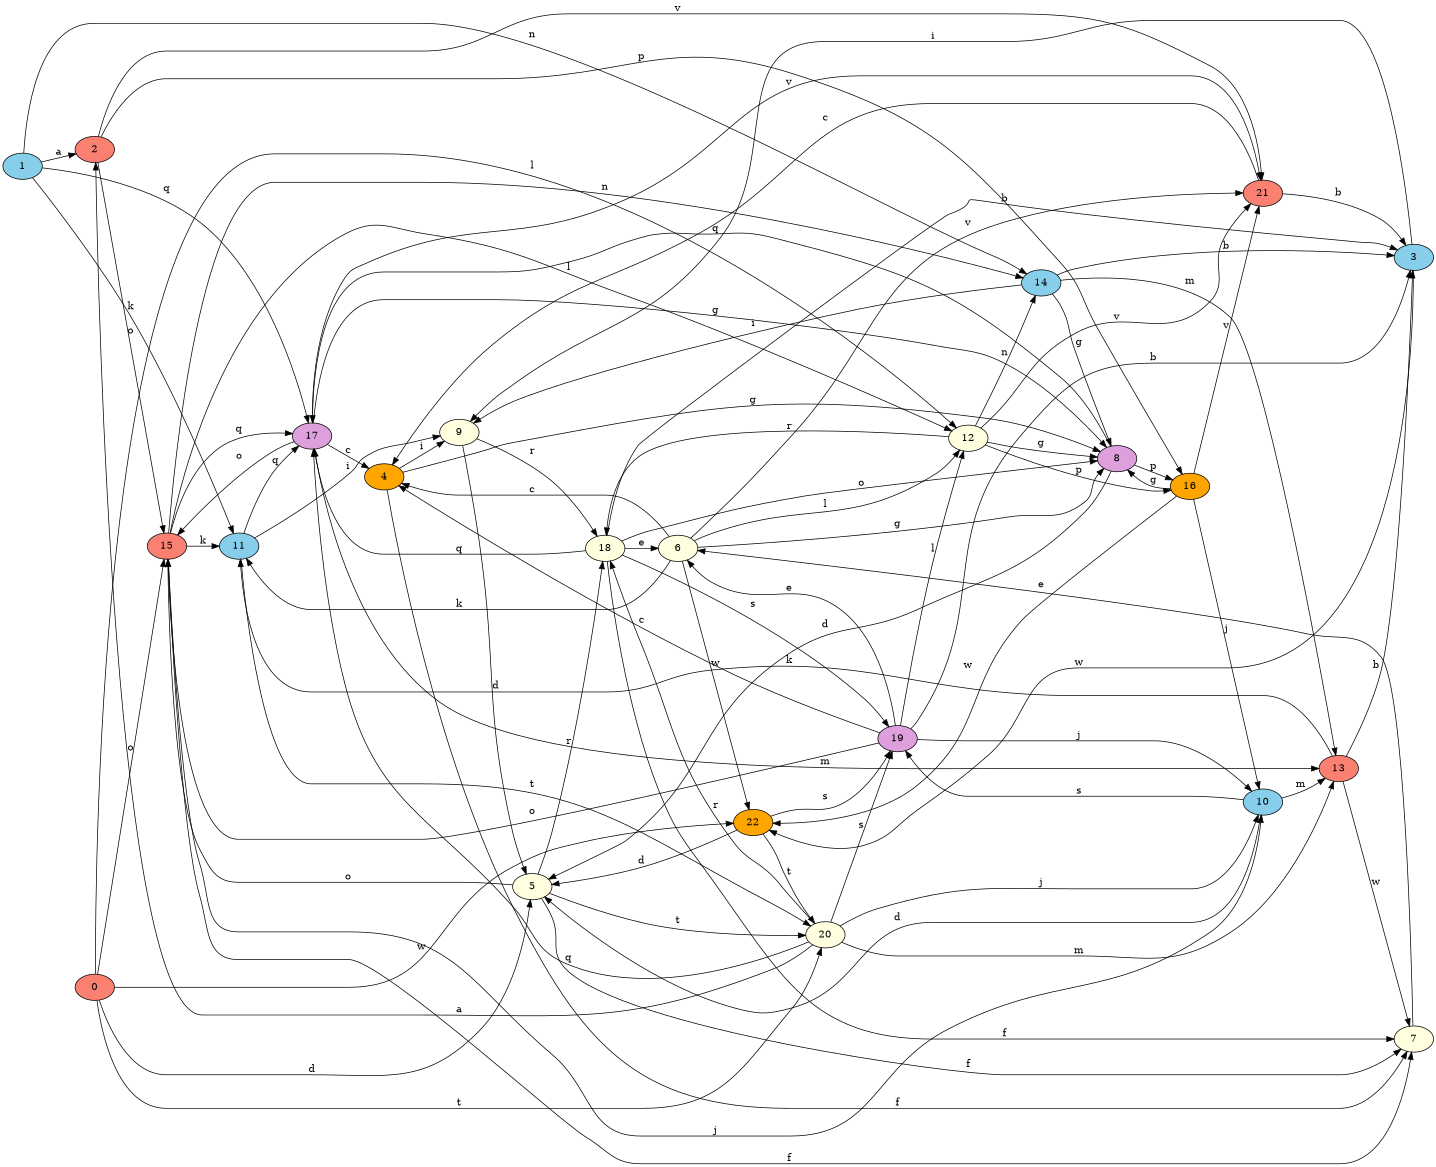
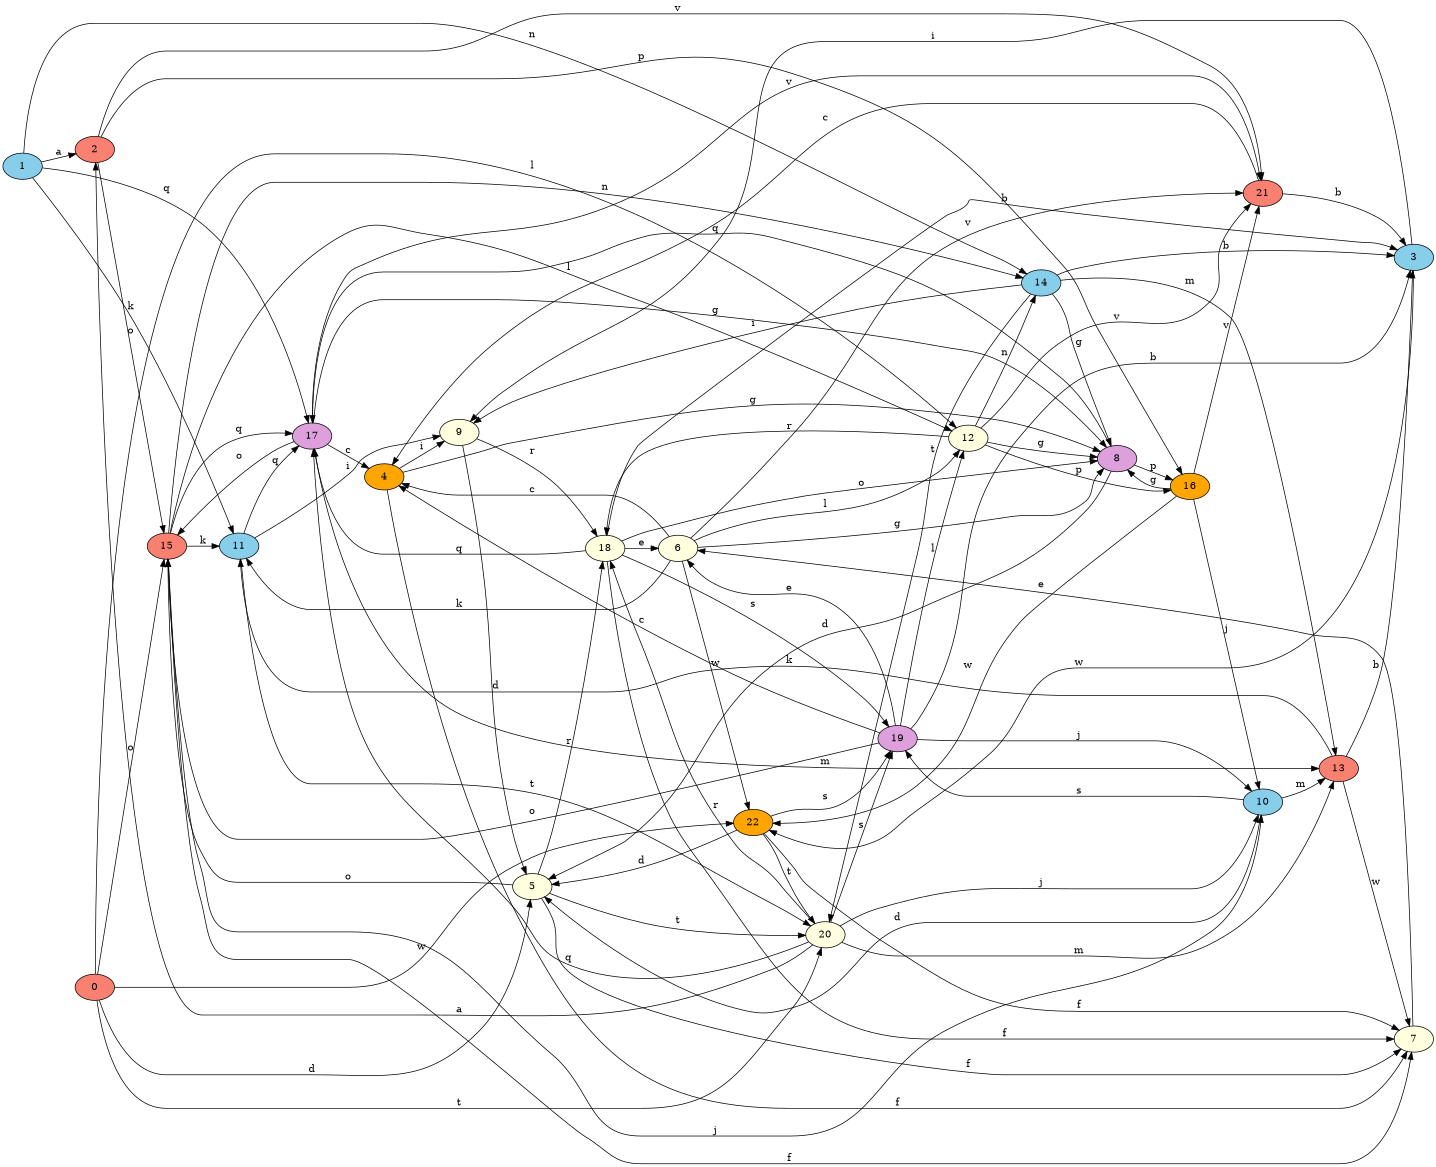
edge "14" -> "20": added, label "t"
edge "22" -> "7": added, label "f"
